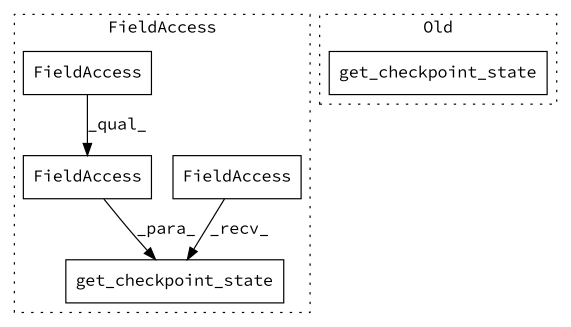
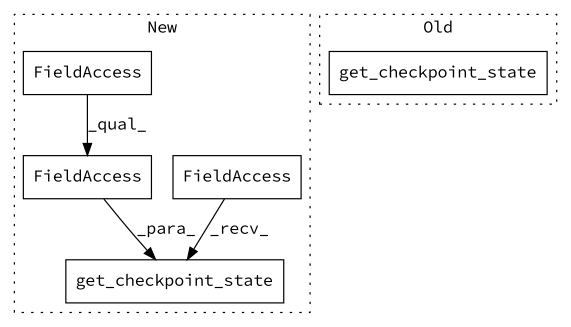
cluster "FieldAccess": label "FieldAccess" -> "New"
